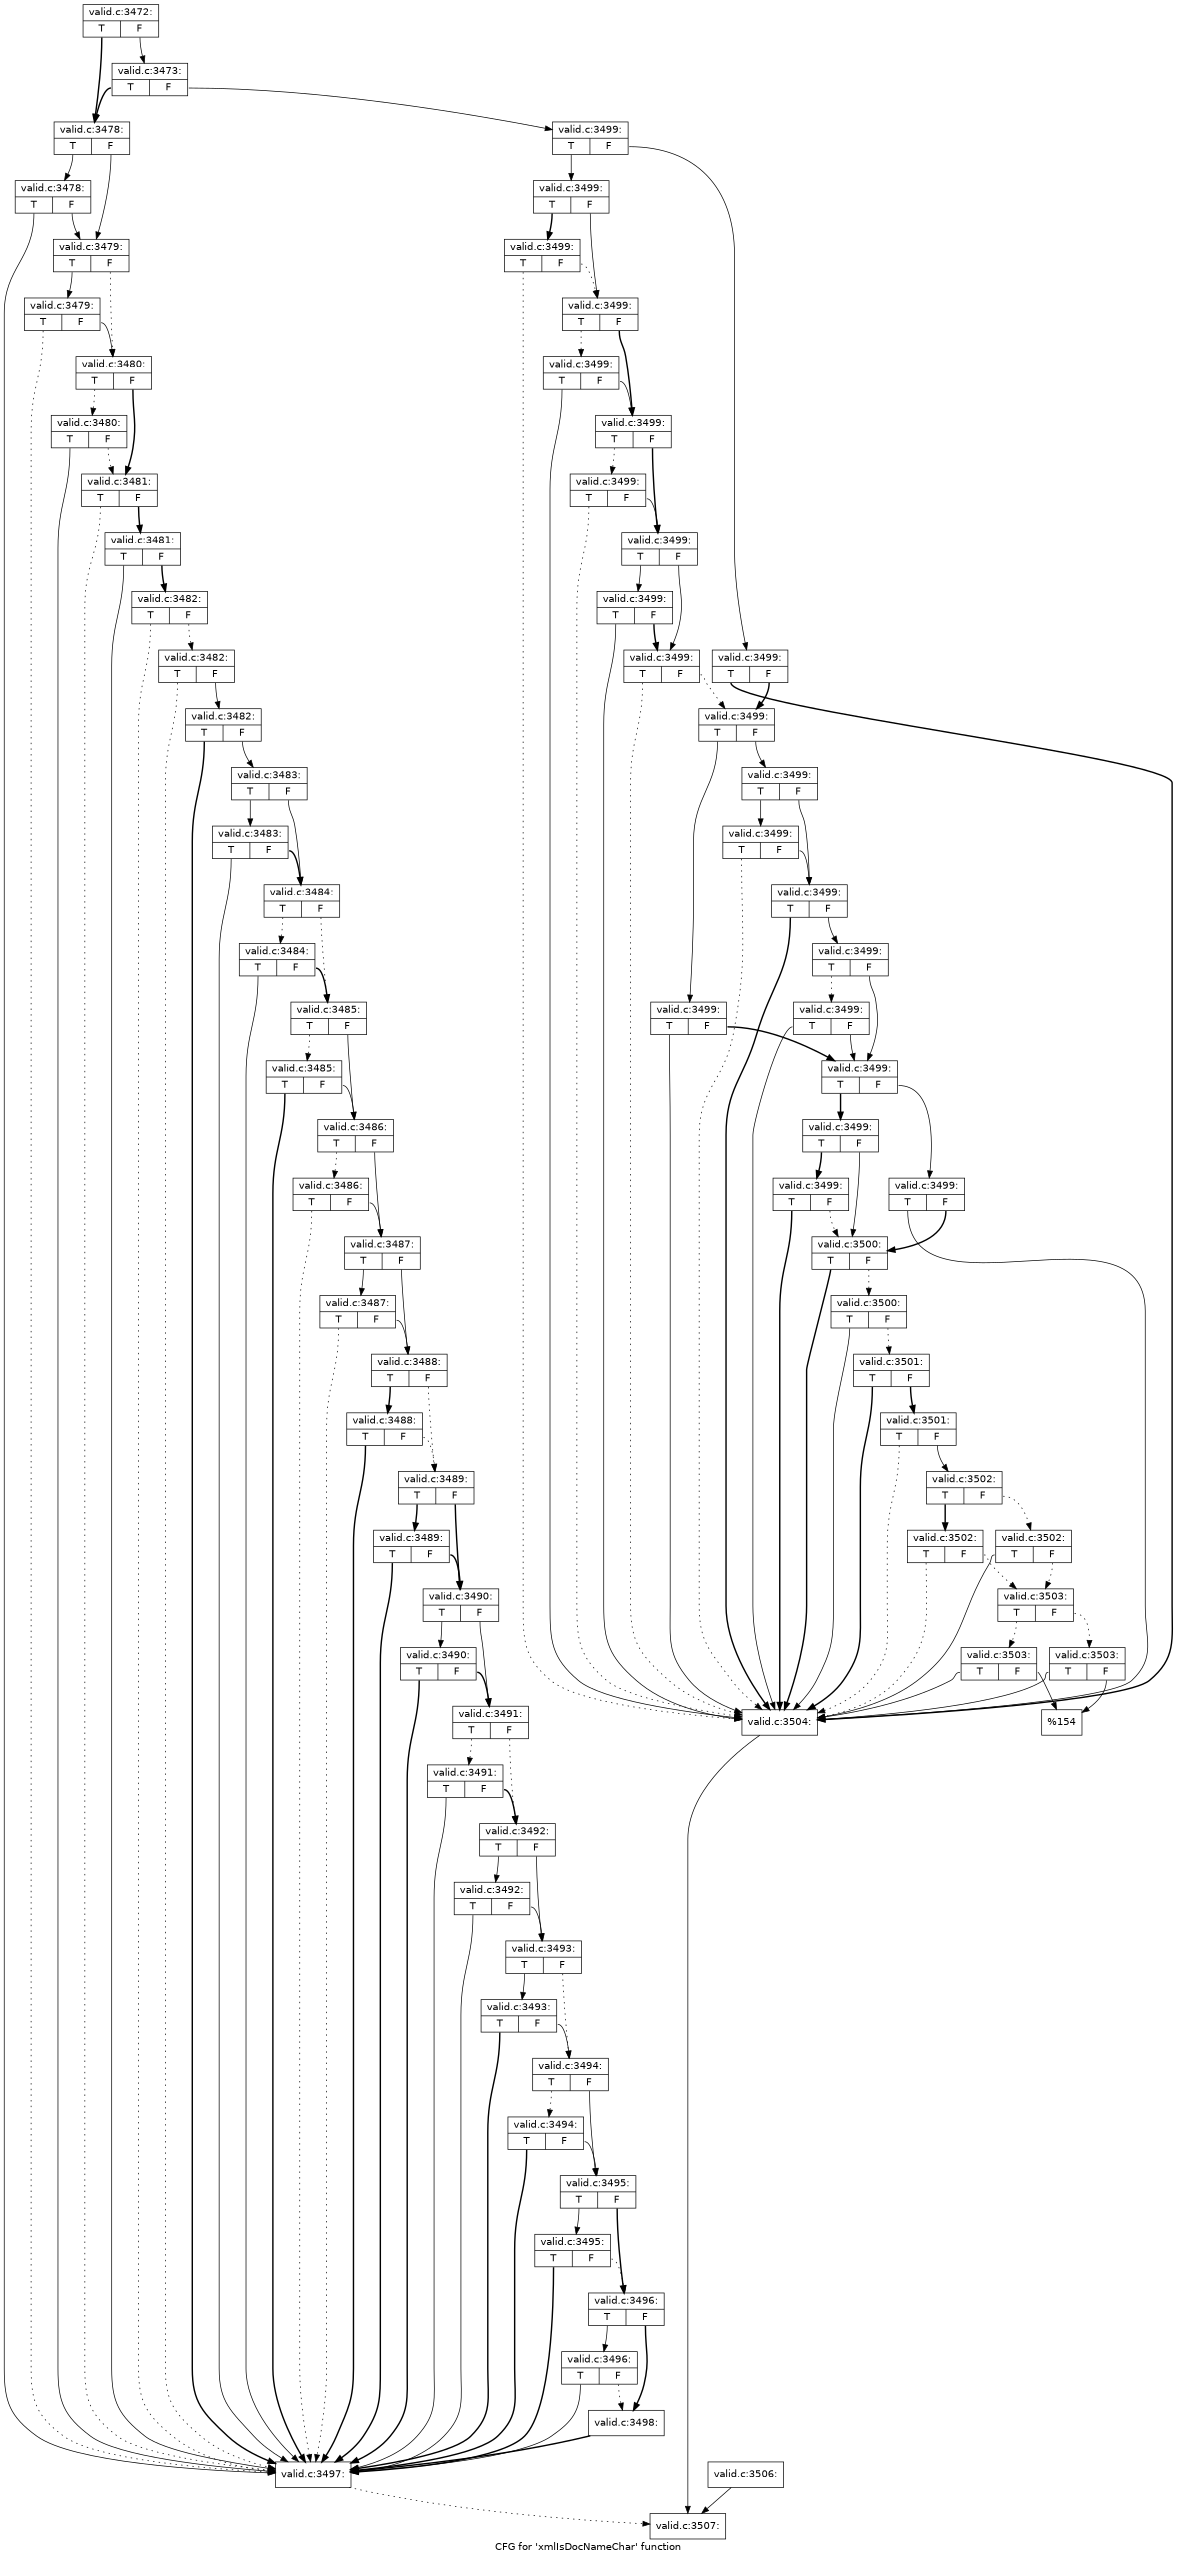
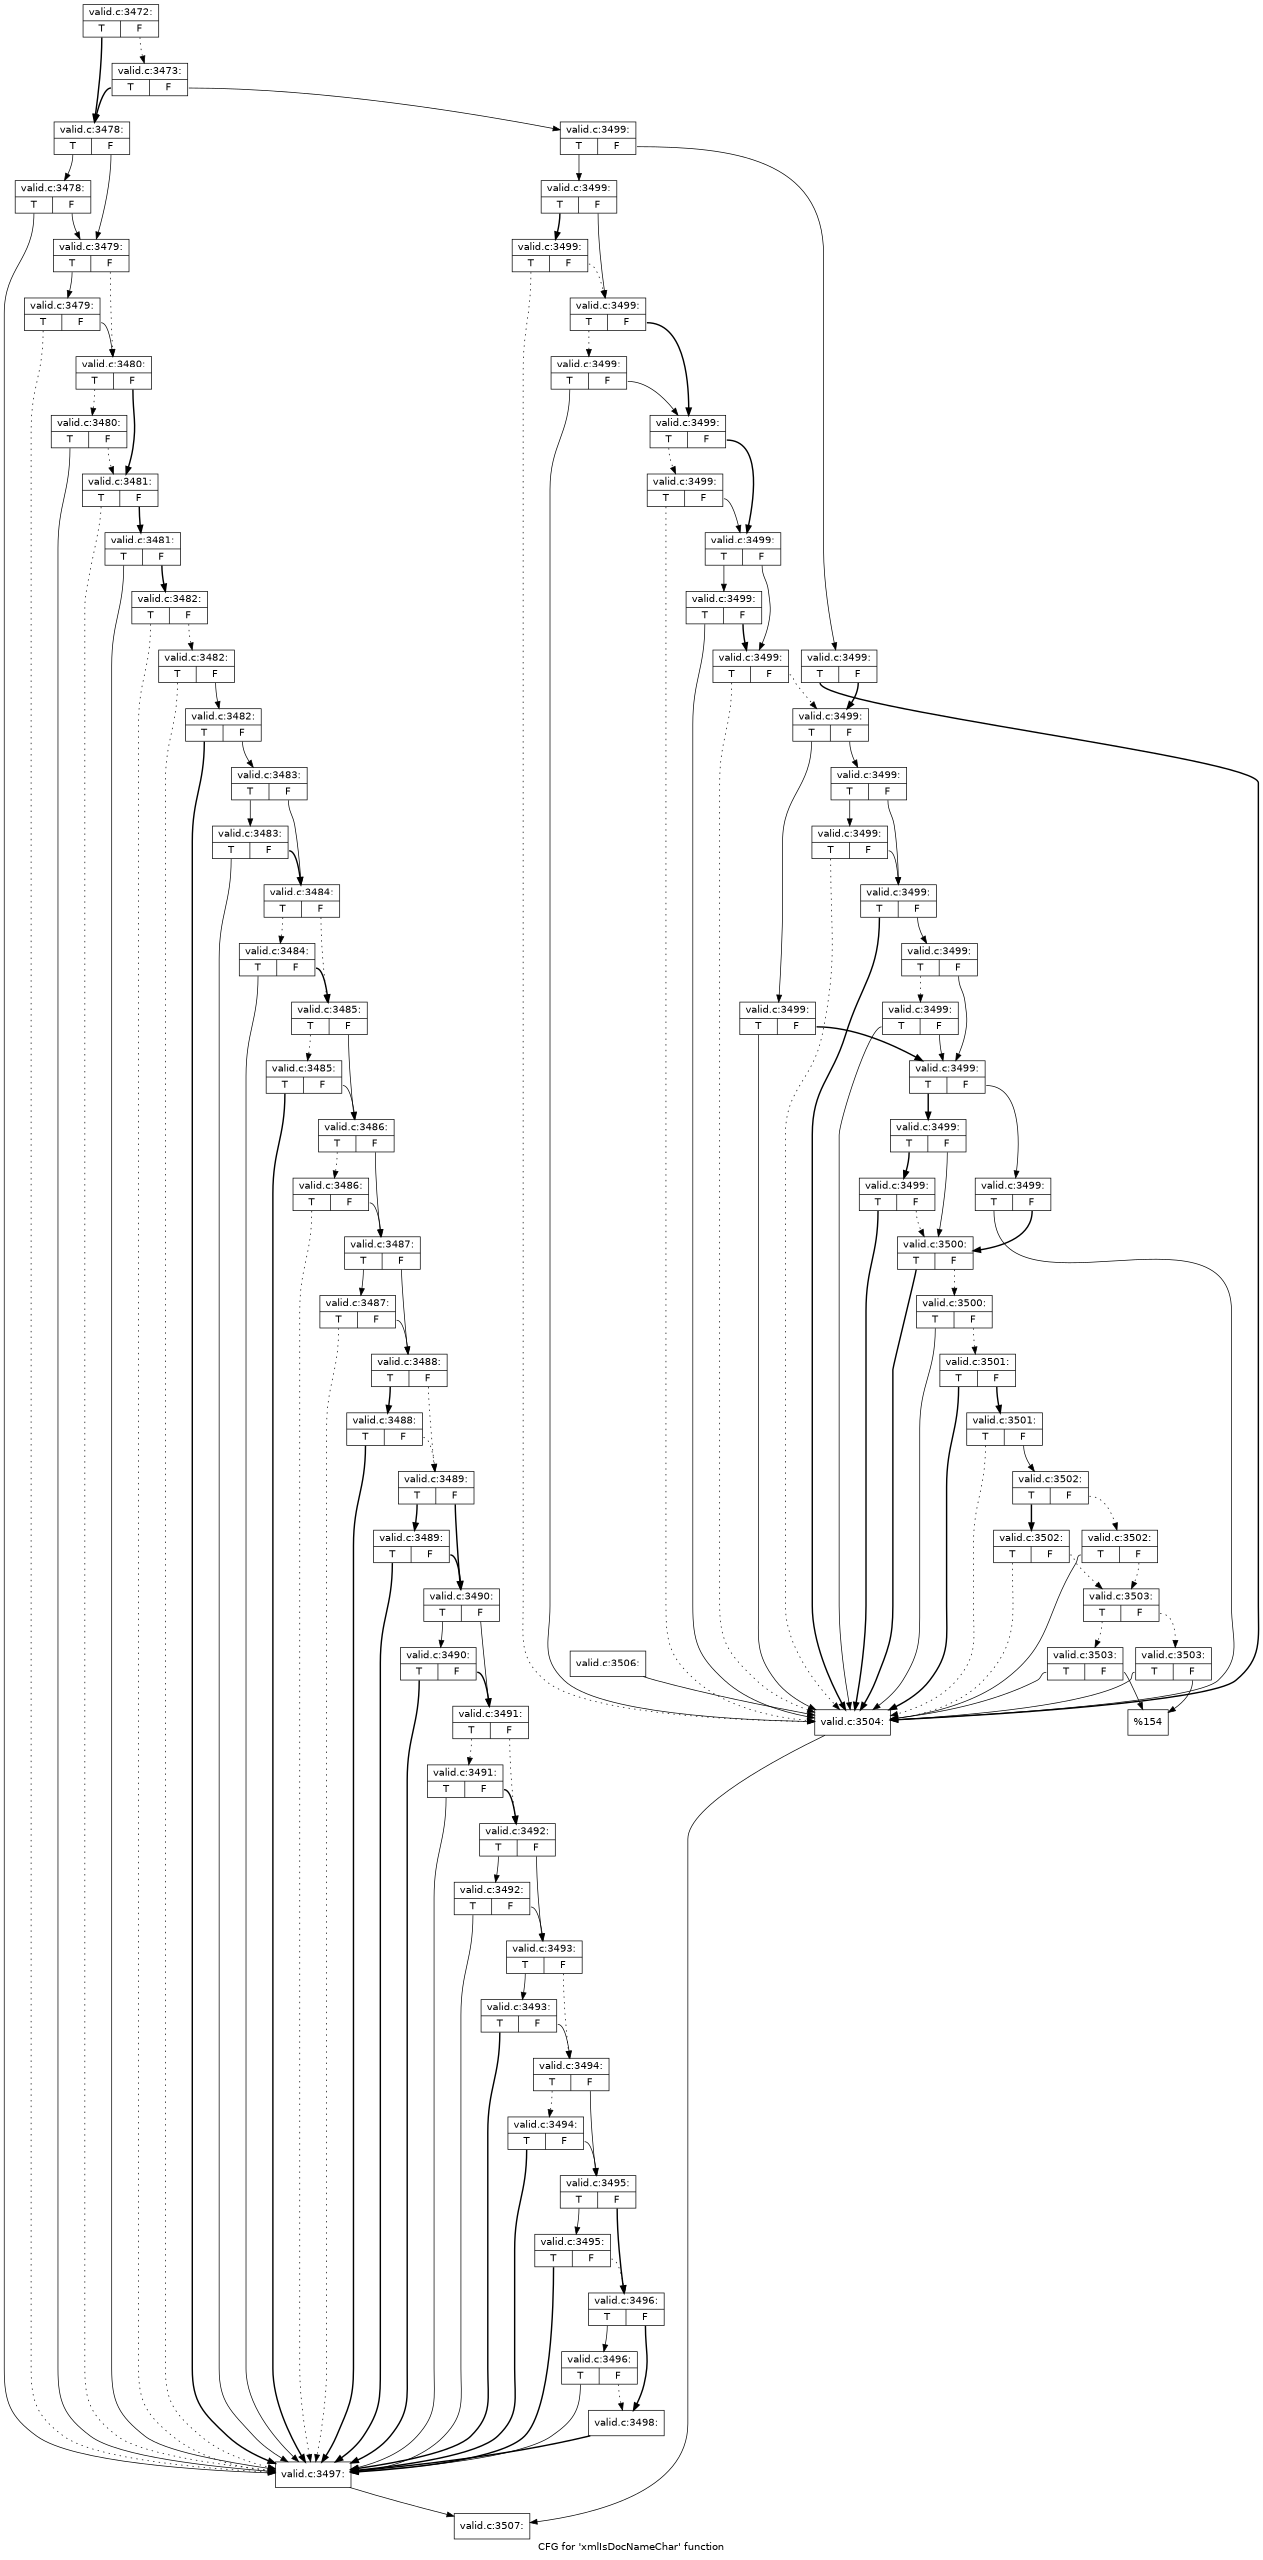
edge "valid.c:3472:" -> "valid.c:3473:": style solid -> dotted
edge "valid.c:3506:" -> "valid.c:3507:": now "valid.c:3506:" -> "valid.c:3504:"
edge "valid.c:3497:" -> "valid.c:3507:": style dotted -> solid
